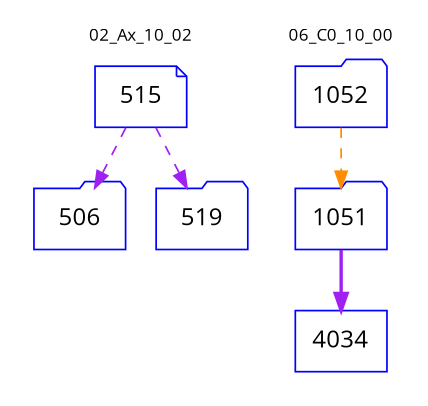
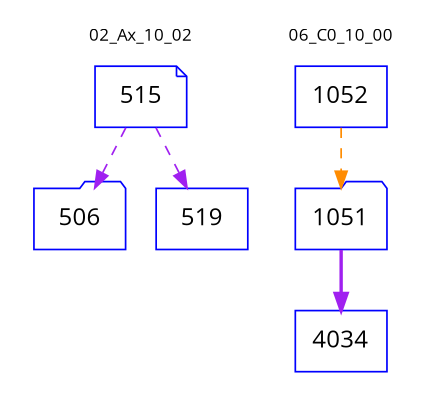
node "1052": shape folder -> box
node "519": shape folder -> box
